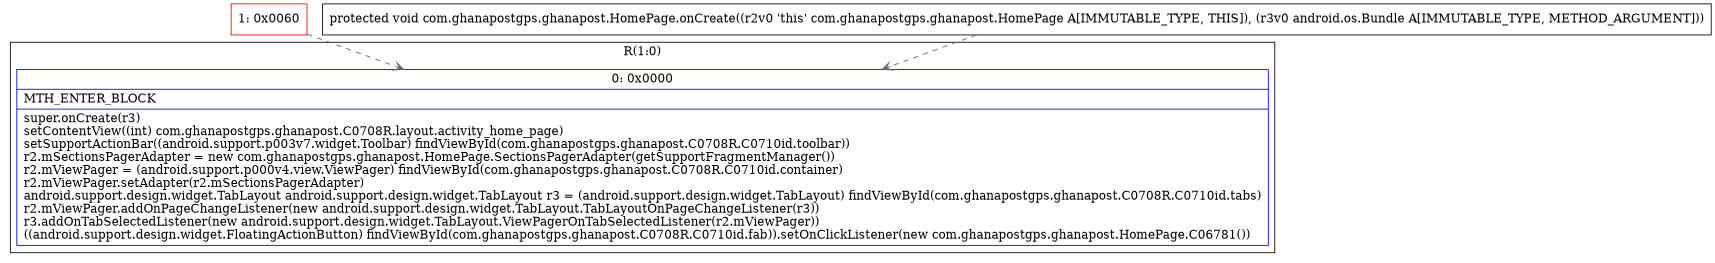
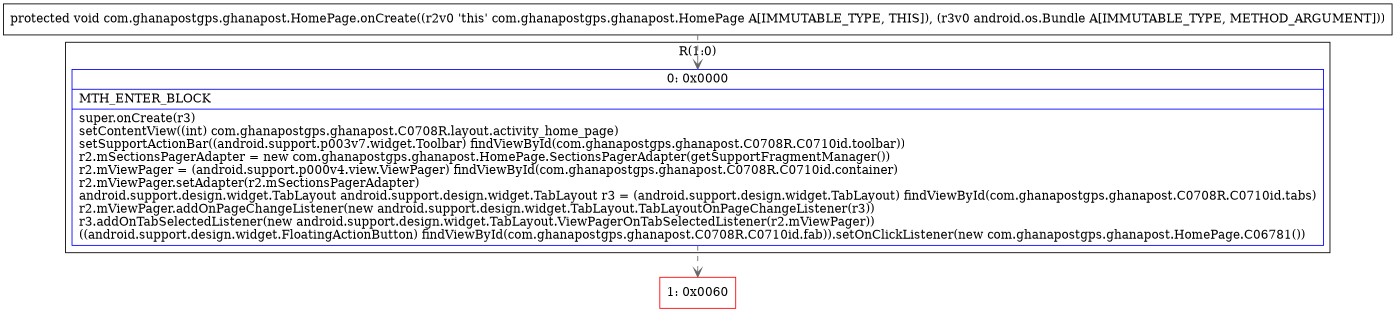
edge "1: 0x0060" -> "0: 0x0000": reversed
